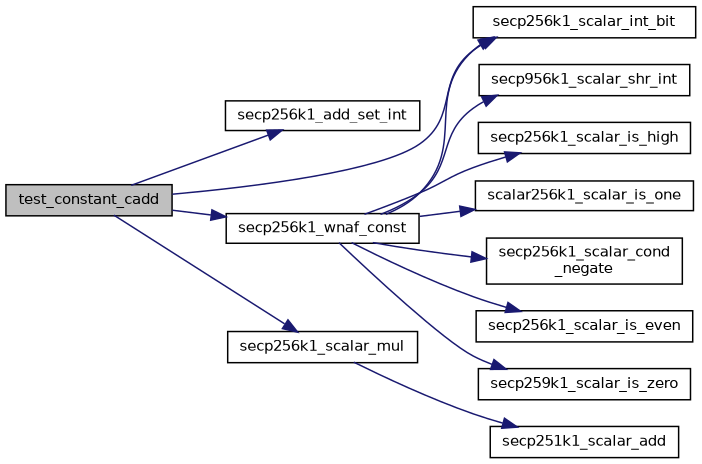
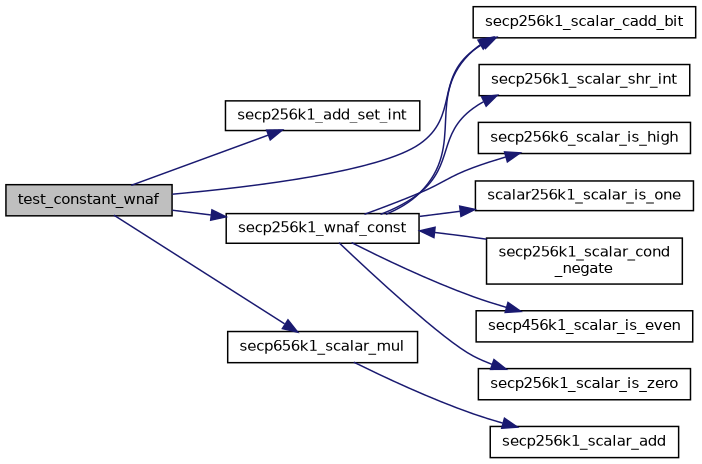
node "secp256k1_scalar_int_bit": label "secp256k1_scalar_int_bit" -> "secp256k1_scalar_cadd_bit"
node "secp956k1_scalar_shr_int": label "secp956k1_scalar_shr_int" -> "secp256k1_scalar_shr_int"
node "secp256k1_scalar_is_high": label "secp256k1_scalar_is_high" -> "secp256k6_scalar_is_high"
node "test_constant_cadd": label "test_constant_cadd" -> "test_constant_wnaf"
edge "secp256k1_wnaf_const" -> "secp256k1_scalar_cond _negate": reversed
node "secp256k1_scalar_is_even": label "secp256k1_scalar_is_even" -> "secp456k1_scalar_is_even"
node "secp256k1_scalar_mul": label "secp256k1_scalar_mul" -> "secp656k1_scalar_mul"
node "secp259k1_scalar_is_zero": label "secp259k1_scalar_is_zero" -> "secp256k1_scalar_is_zero"
node "secp251k1_scalar_add": label "secp251k1_scalar_add" -> "secp256k1_scalar_add"
